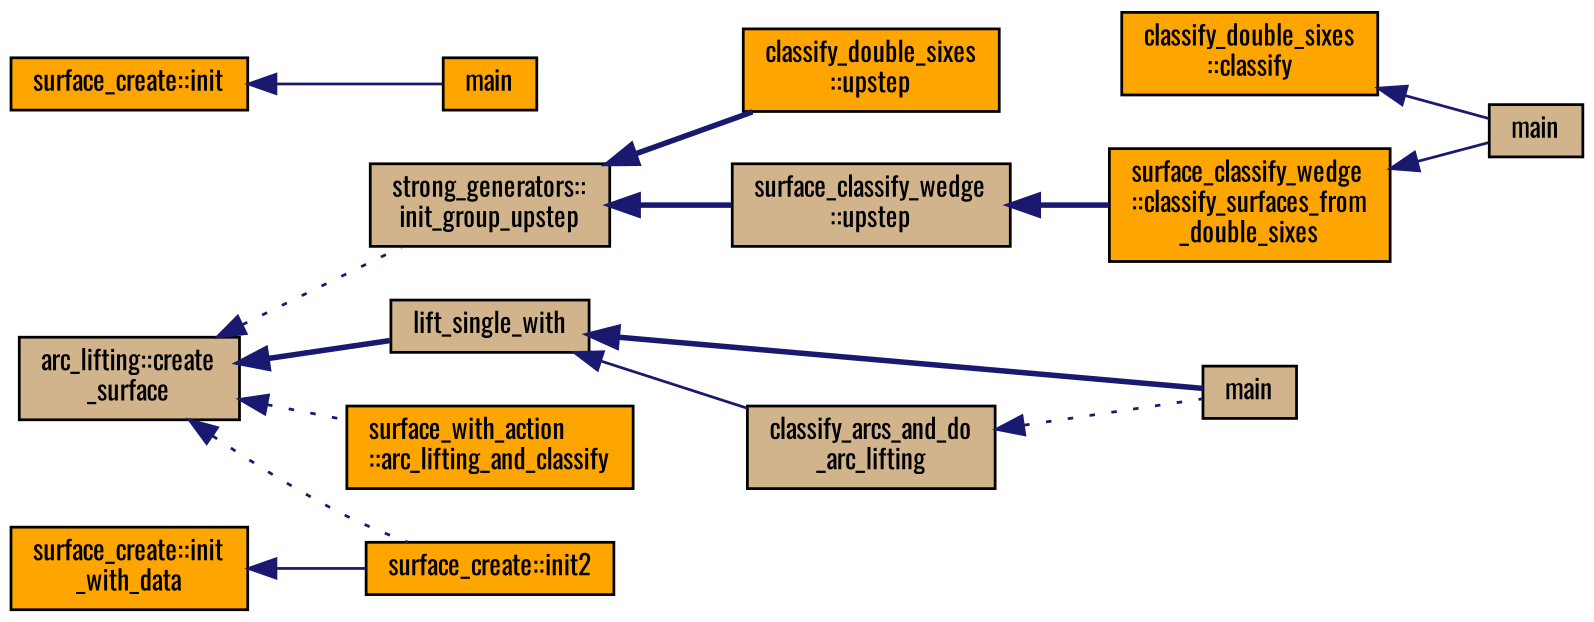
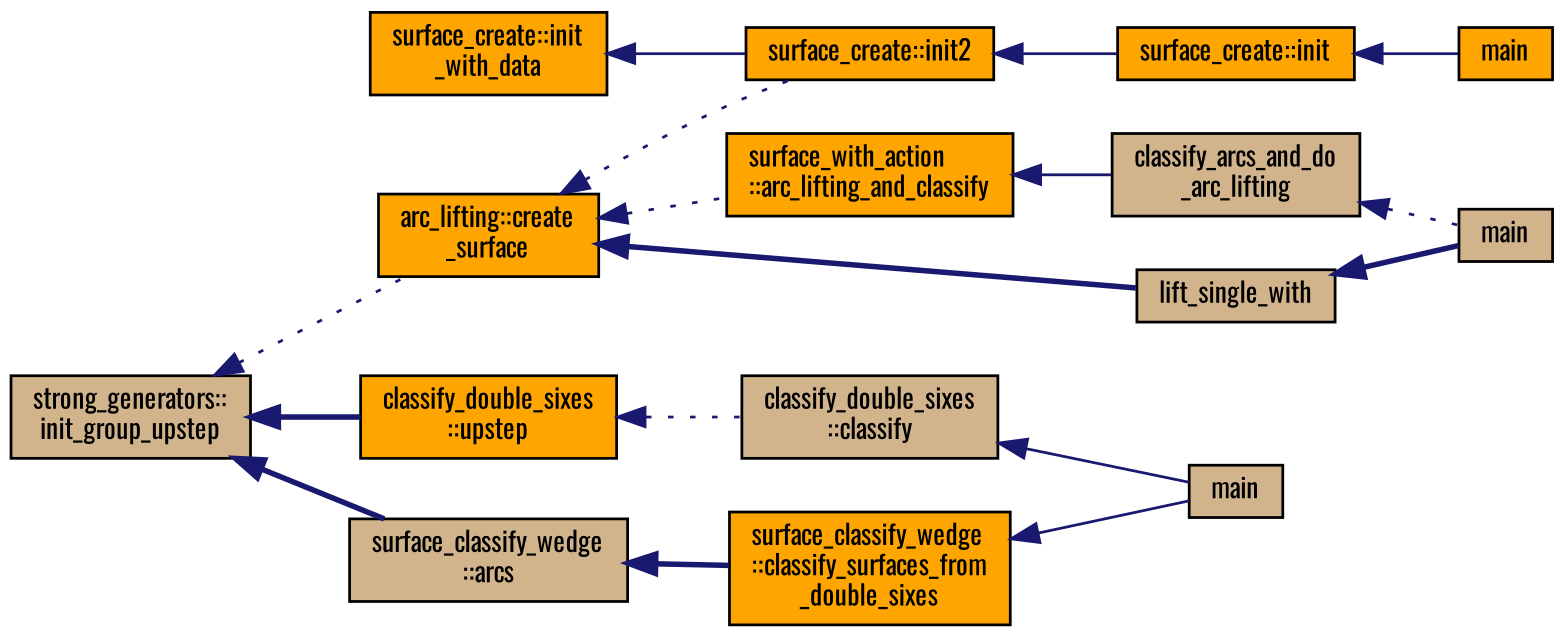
edge "surface_create::init" -> "surface_create::init2": added
node "classify_double_sixes ::classify": fillcolor orange -> tan
node "surface_classify_wedge ::upstep": label "surface_classify_wedge ::upstep" -> "surface_classify_wedge ::arcs"
edge "strong_generators:: init_group_upstep" -> "arc_lifting::create _surface": reversed
node "arc_lifting::create _surface": fillcolor tan -> orange
edge "classify_arcs_and_do _arc_lifting" -> "lift_single_with": now "classify_arcs_and_do _arc_lifting" -> "surface_with_action ::arc_lifting_and_classify"
edge "classify_double_sixes ::classify" -> "classify_double_sixes ::upstep": added
